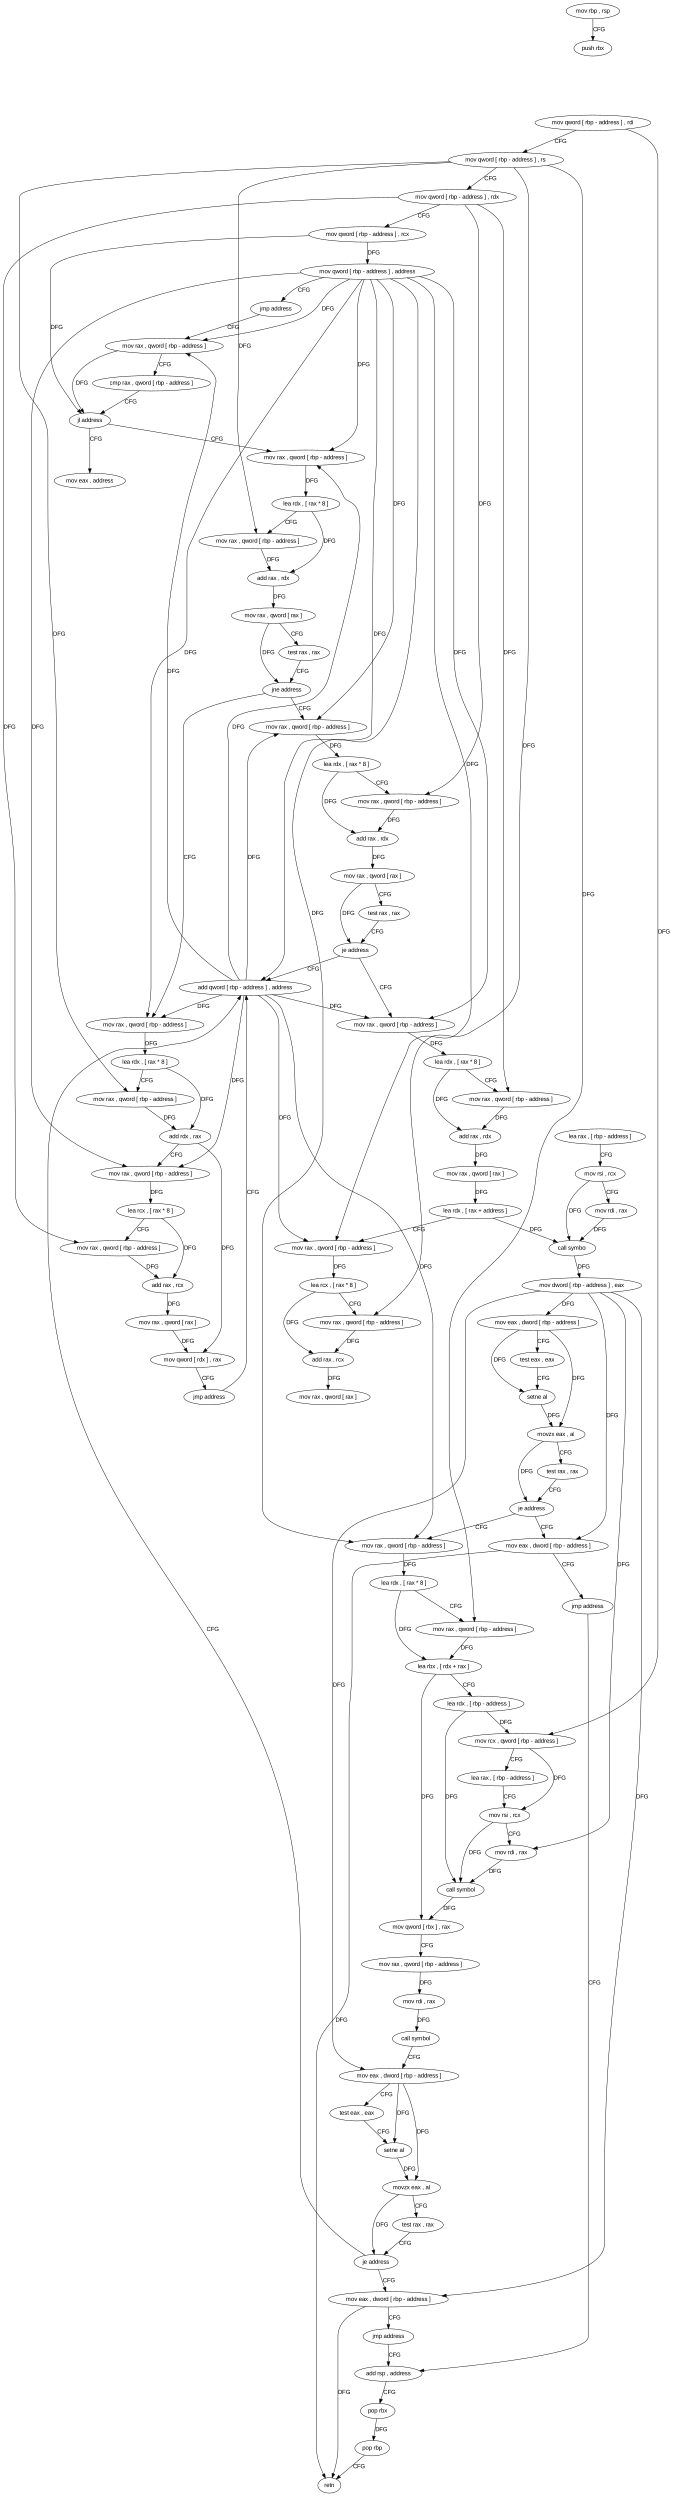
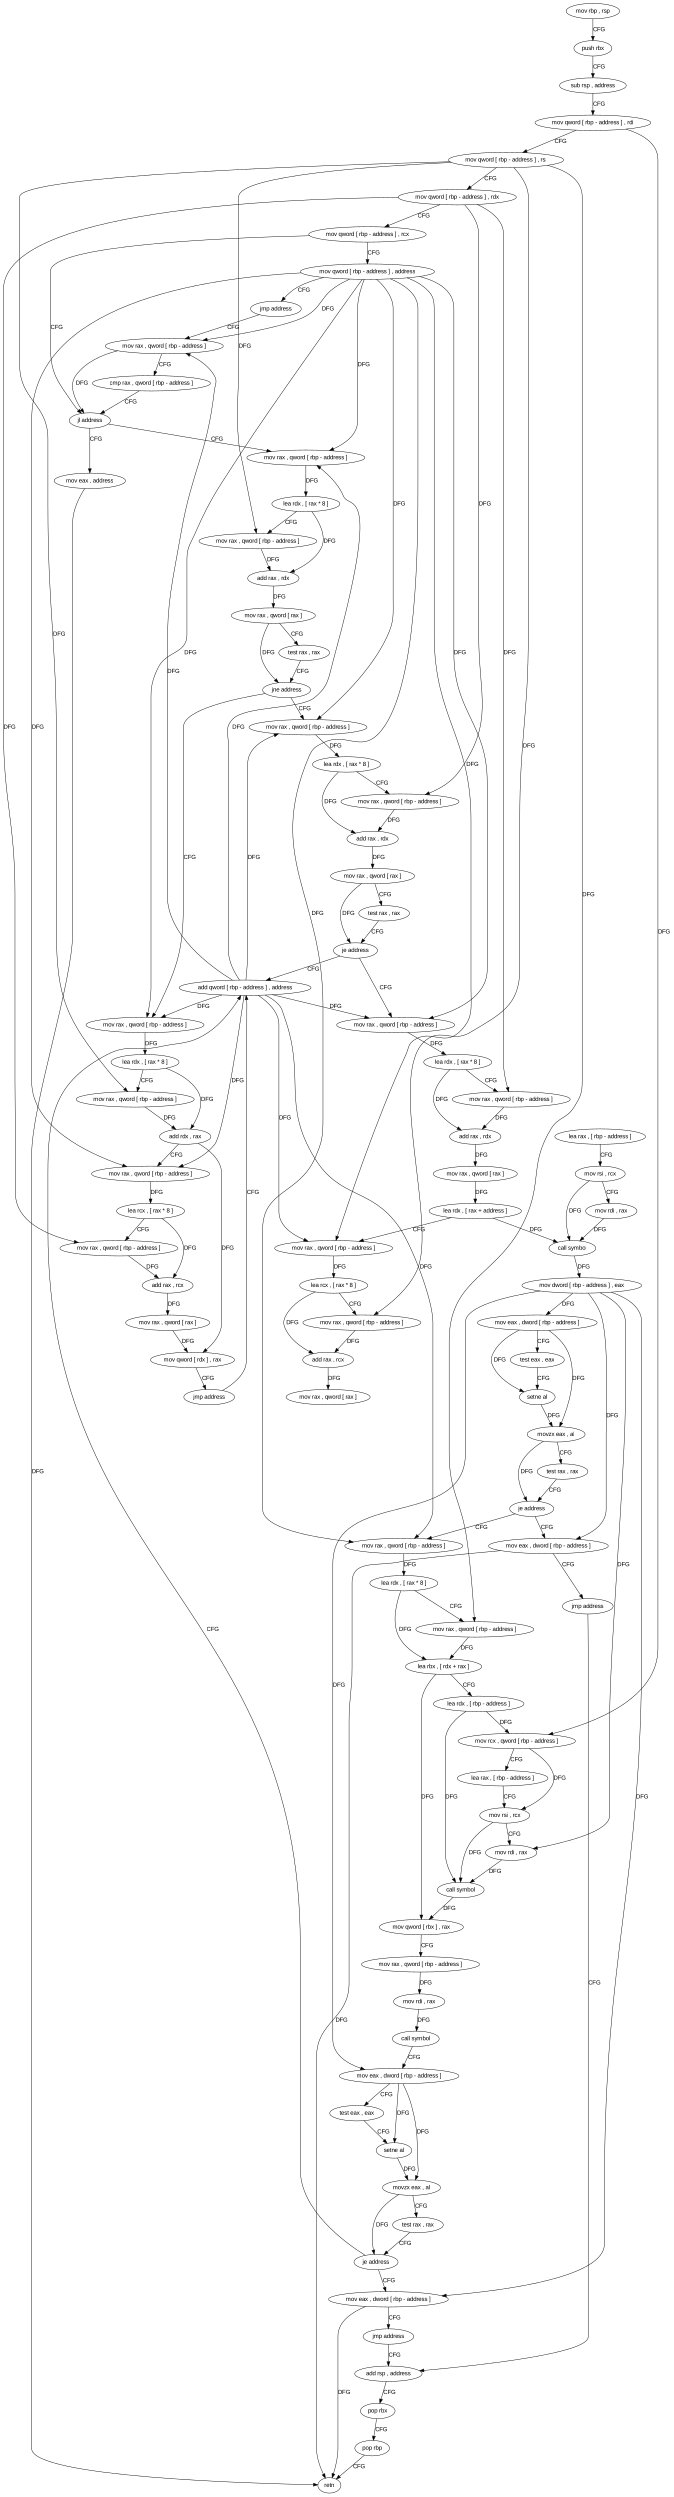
node "sub rsp , address": added
edge "mov qword [ rbp - address ] , rcx" -> "mov qword [ rbp - address ] , address": label "DFG" -> "CFG"
edge "mov qword [ rbp - address ] , rcx" -> "jl address": label "DFG" -> "CFG"
edge "mov qword [ rbp - address ] , address" -> "add qword [ rbp - address ] , address": removed, label "DFG"
edge "mov eax , address" -> "retn": added, label "DFG"
edge "pop rbx" -> "pop rbp": label "DFG" -> "CFG"
